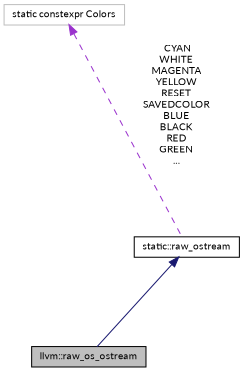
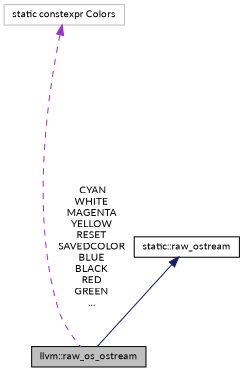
edge "static::raw_ostream" -> "static constexpr Colors": now "llvm::raw_os_ostream" -> "static constexpr Colors"
